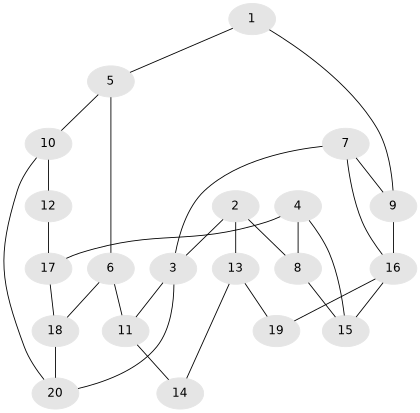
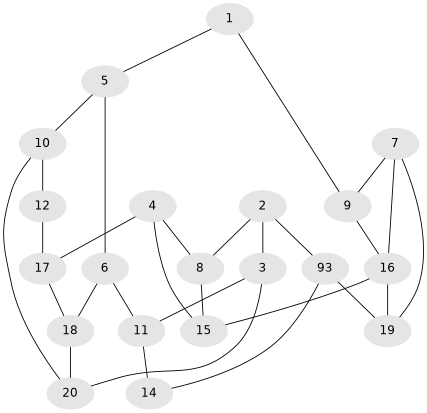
edge "7" -- "3": now "7" -- "19"
node "13": label "13" -> "93"
